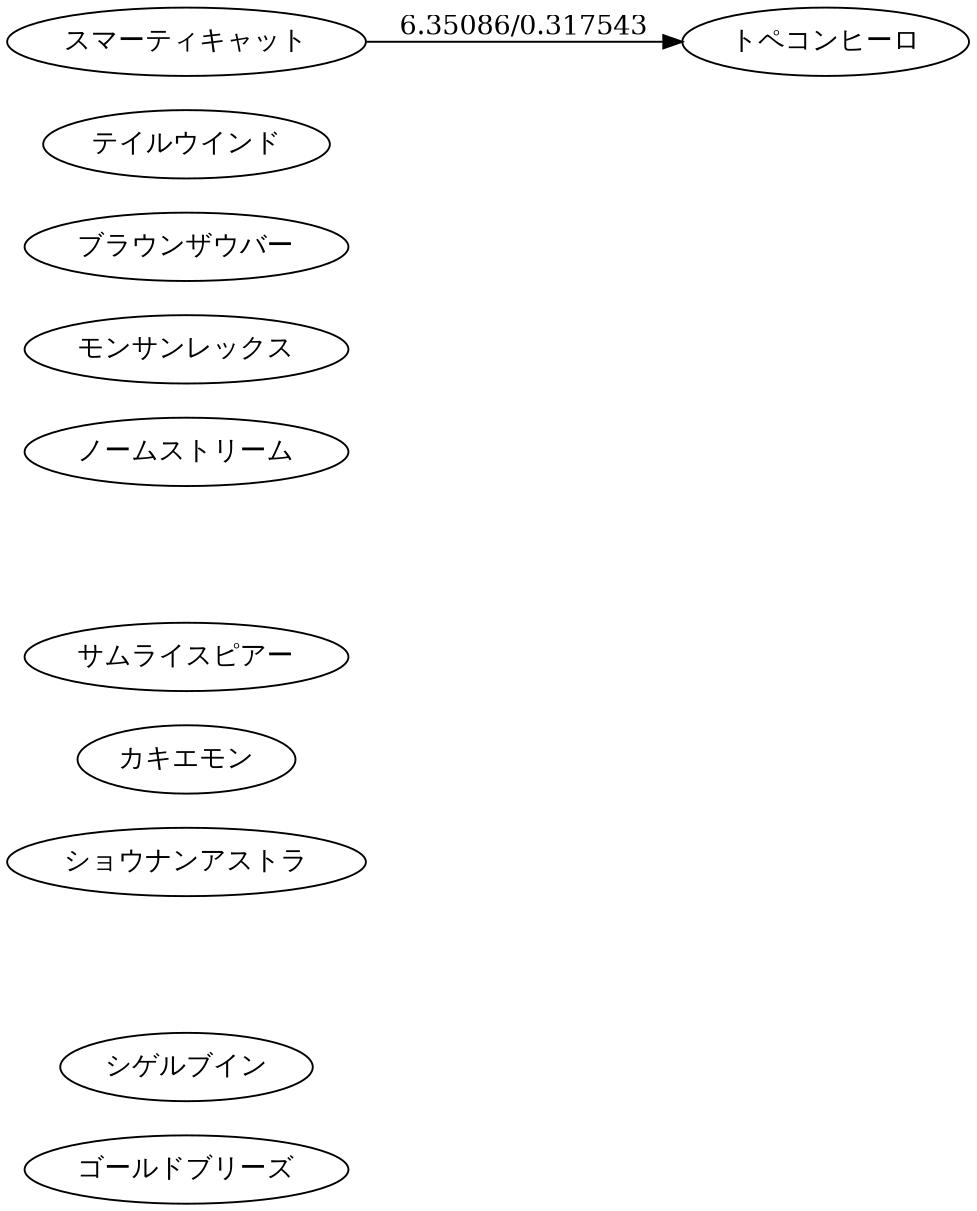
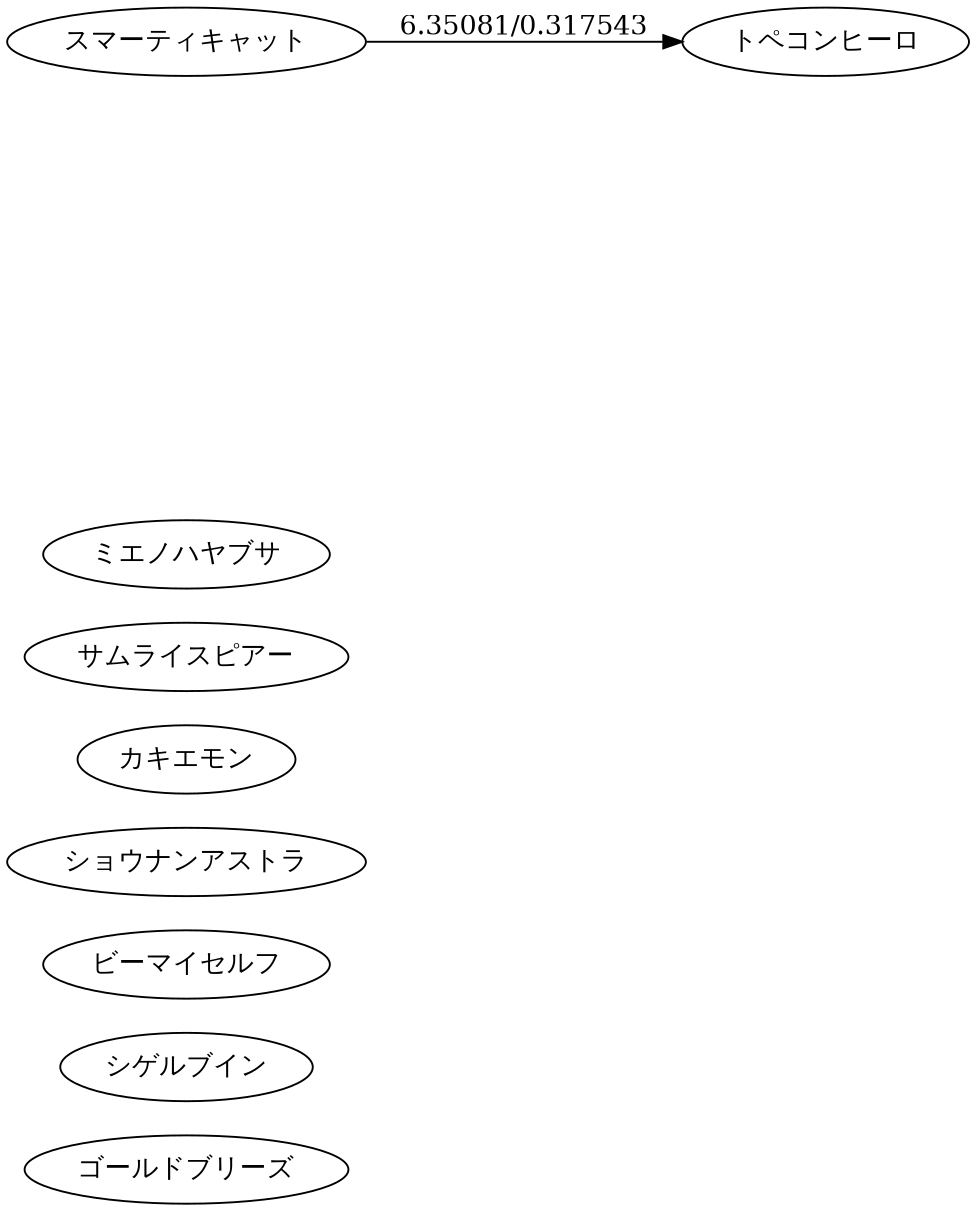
edge "スマーティキャット" -> "トペコンヒーロ": label "6.35086/0.317543" -> "6.35081/0.317543"
node "テイルウインド": removed
node "ブラウンザウバー": removed
node "モンサンレックス": removed
node "ノームストリーム": removed
node "ミエノハヤブサ": added
node "ビーマイセルフ": added
